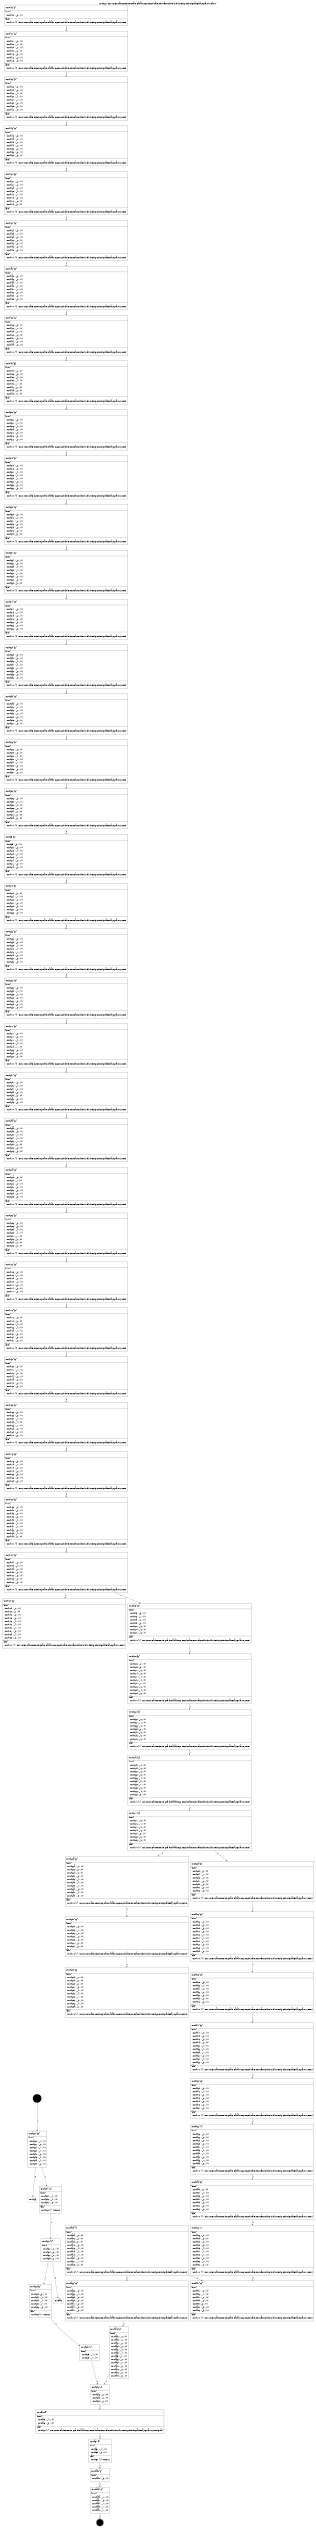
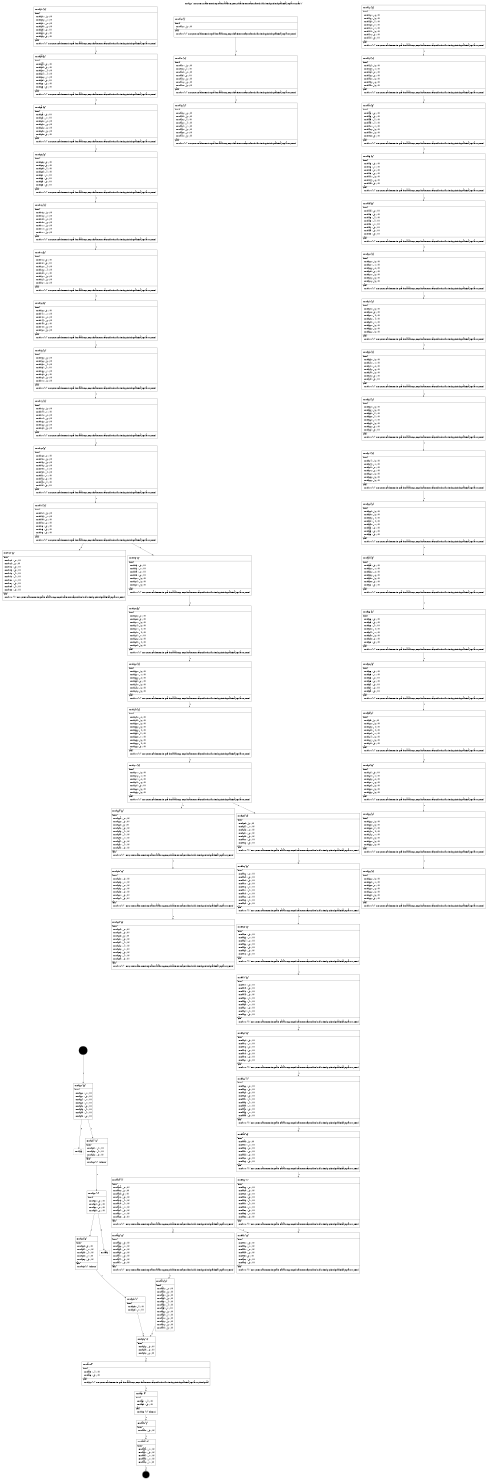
node "0x109445 [28]": removed
node "0x109671 [32]": removed
